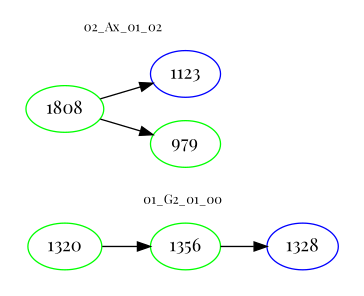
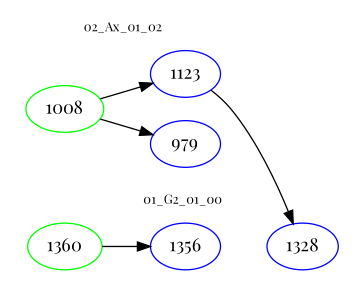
node "1808": label "1808" -> "1008"
node "979": color green -> blue
node "1320": label "1320" -> "1360"
node "1356": color green -> blue
edge "1356" -> "1328": now "1123" -> "1328"
